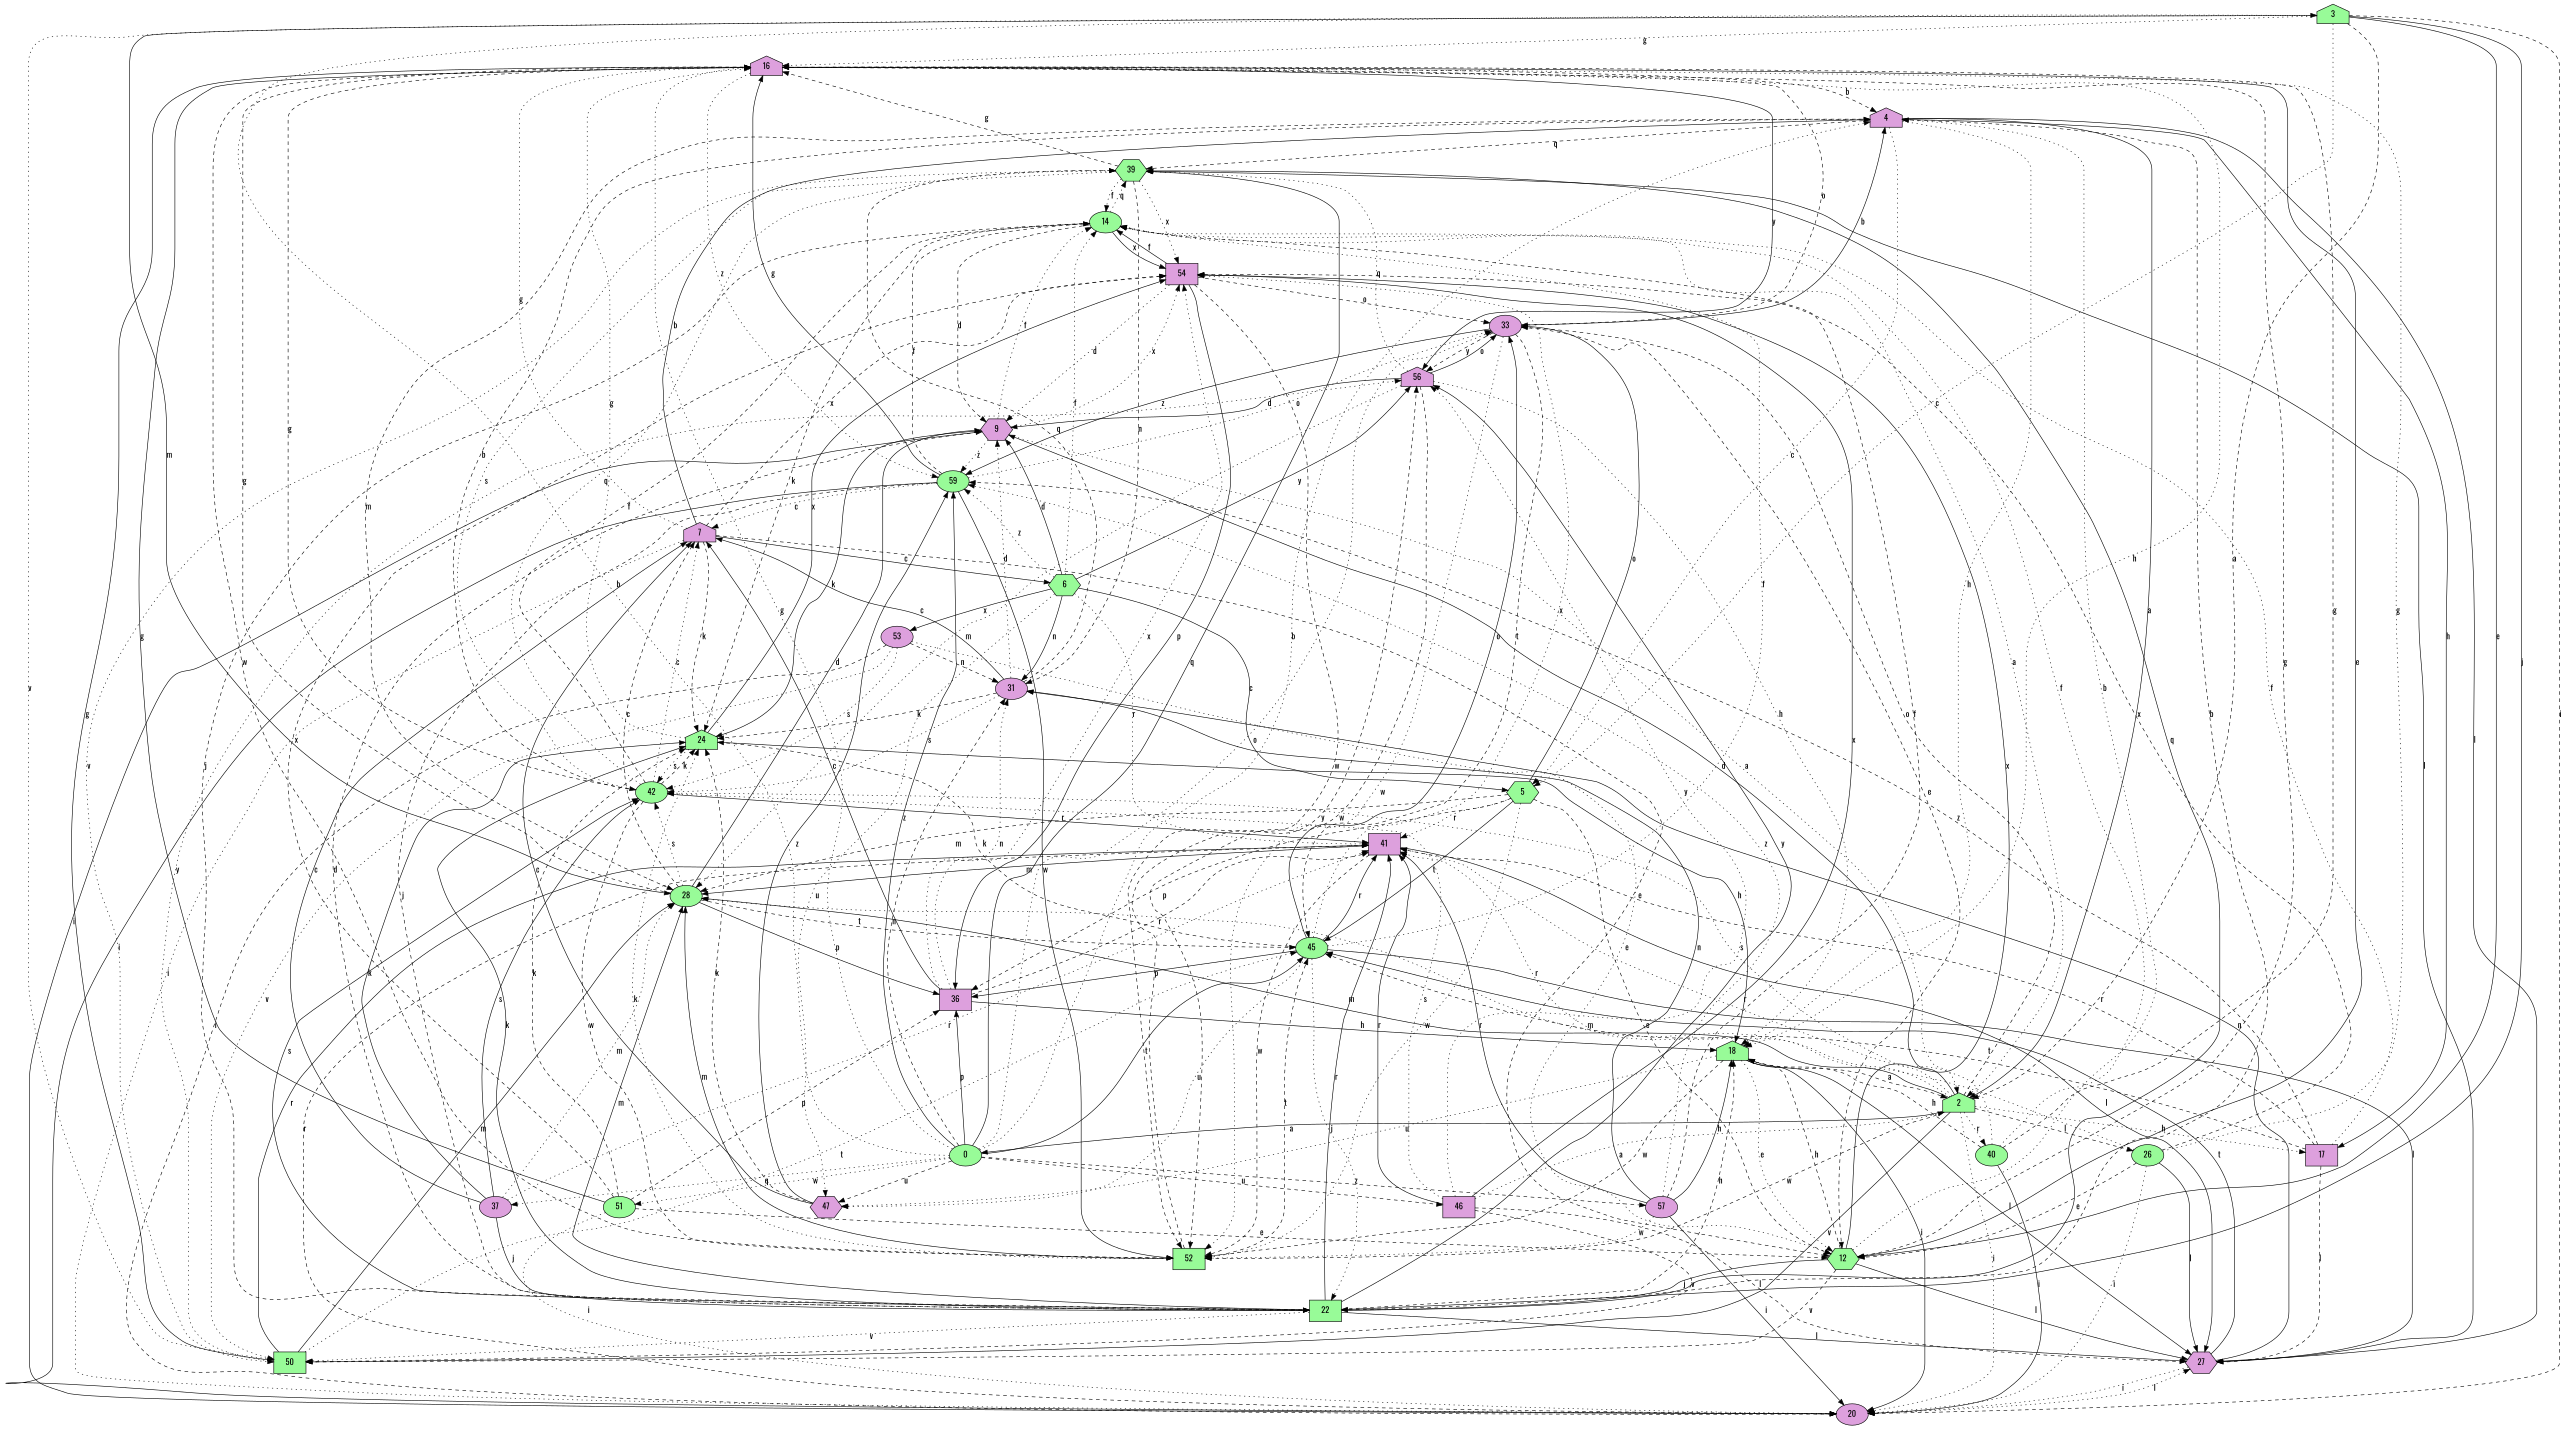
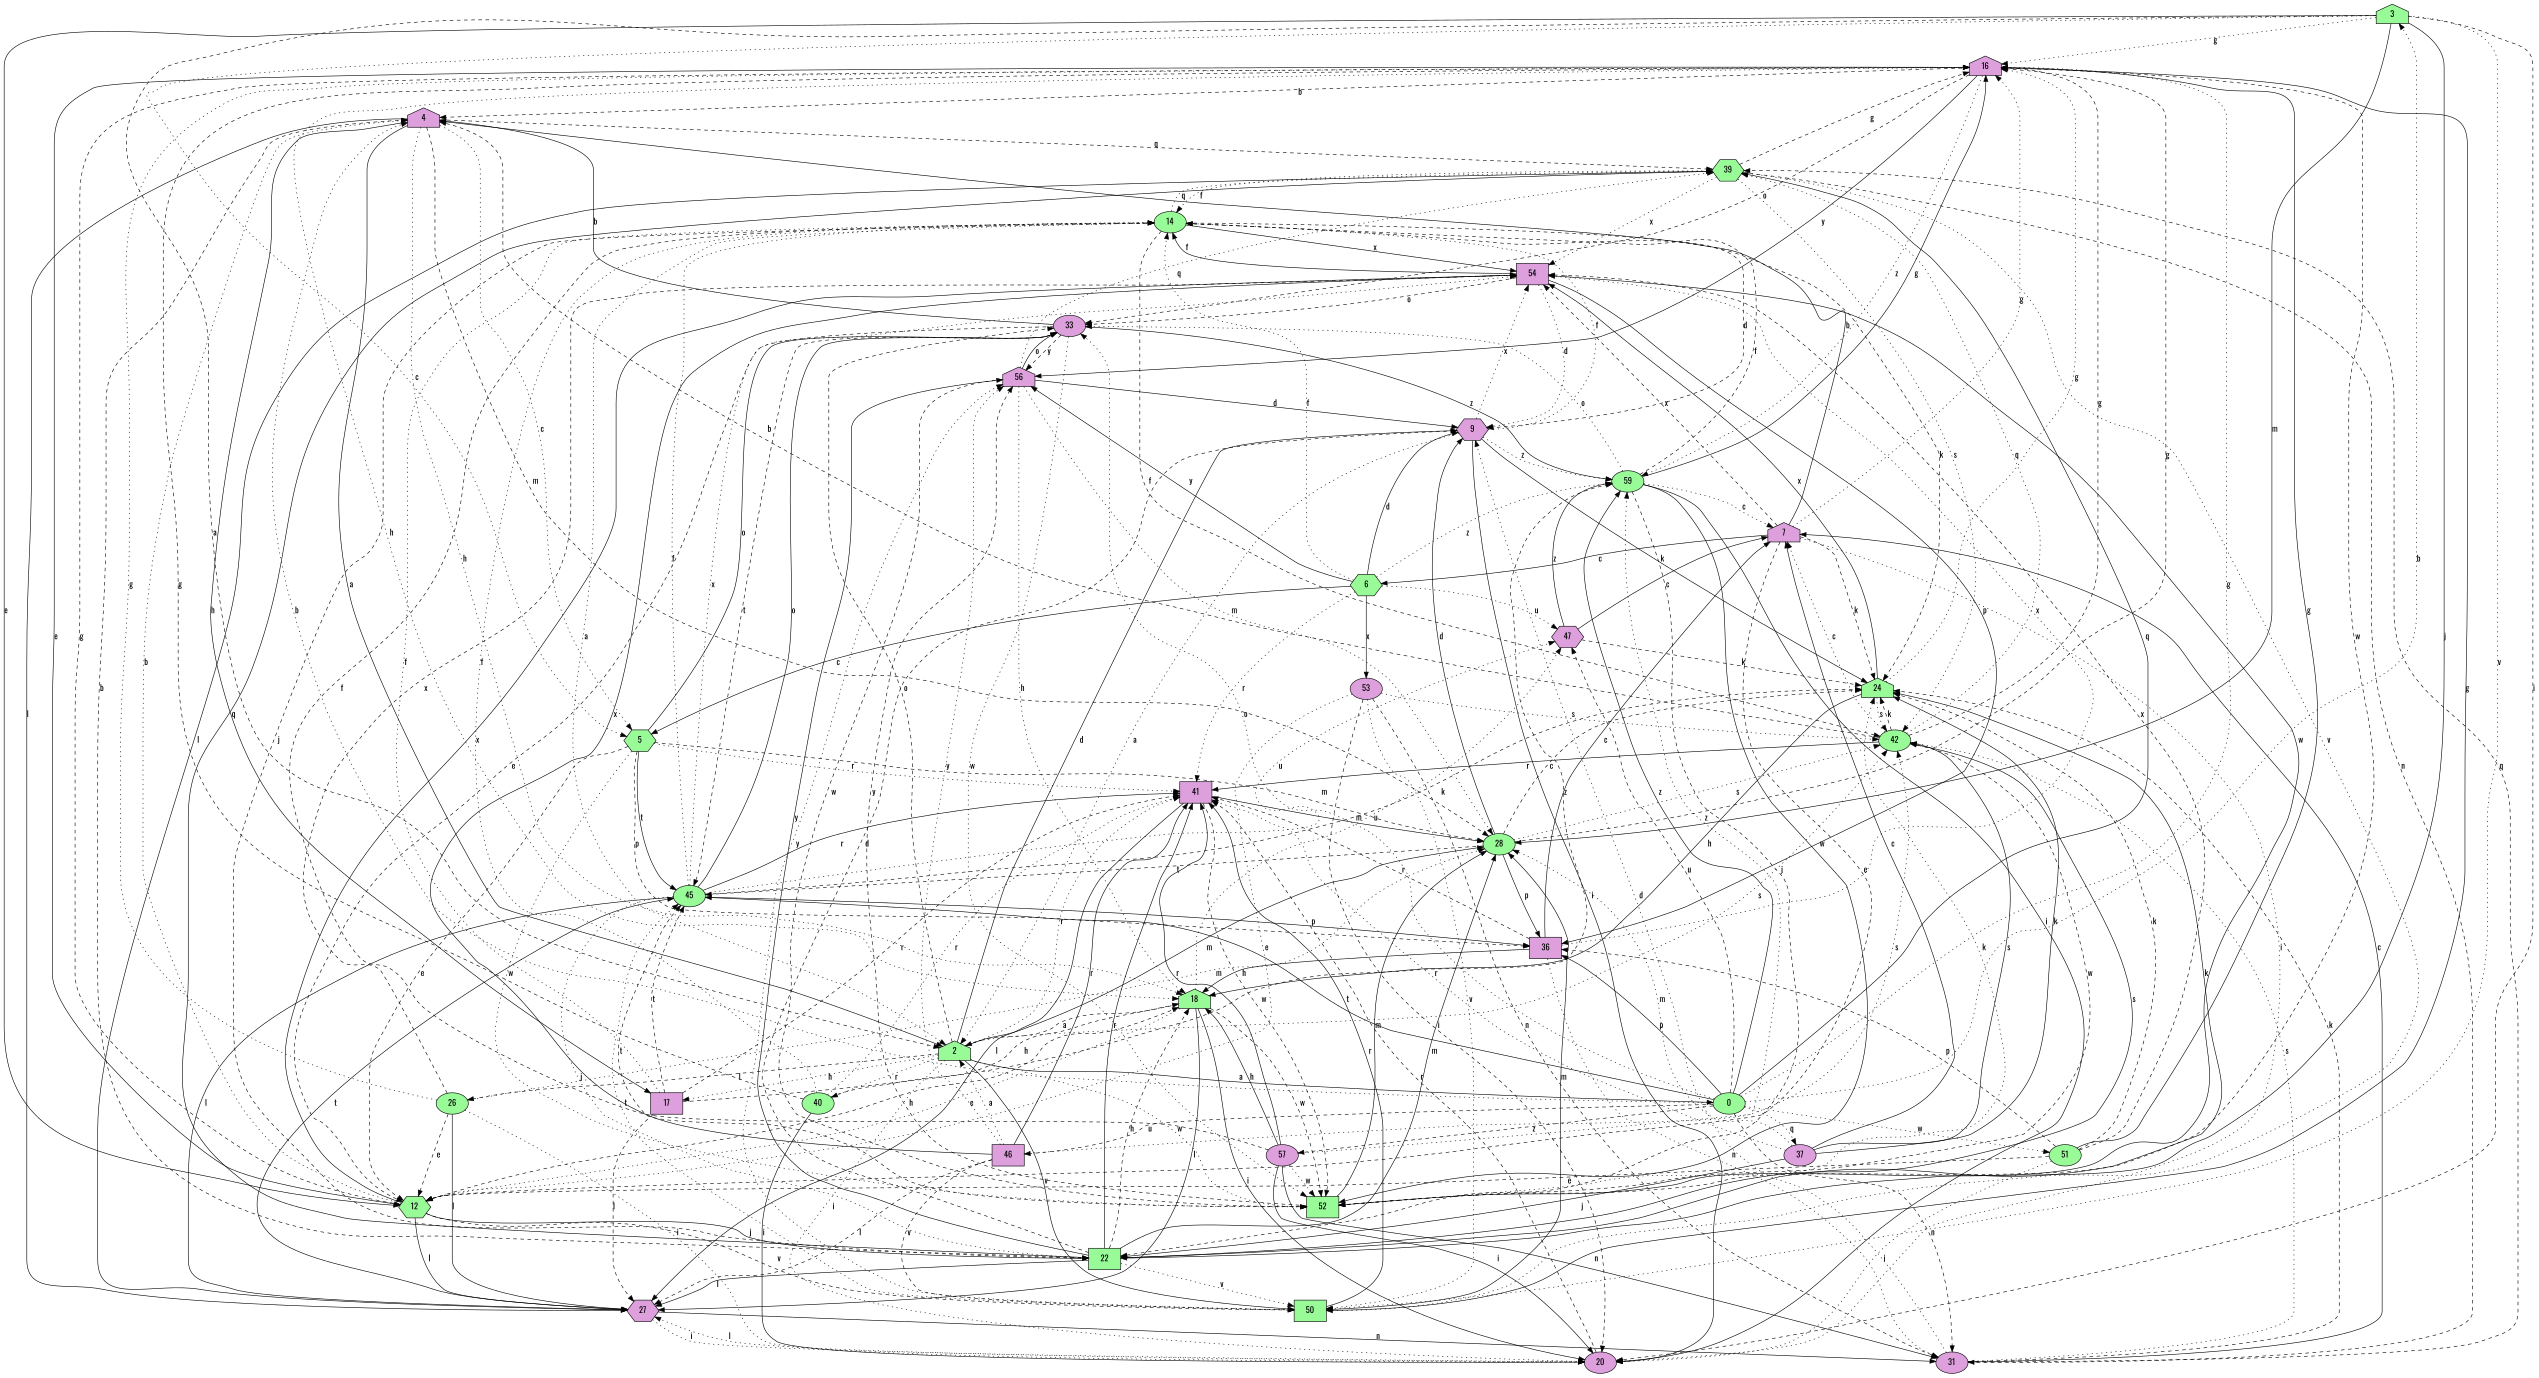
edge "42" -> "14": reversed
edge "6" -> "31": removed, label "n"
edge "28" -> "7": now "28" -> "24"
edge "54" -> "52": style dashed -> solid
edge "2" -> "52": style dashed -> dotted
